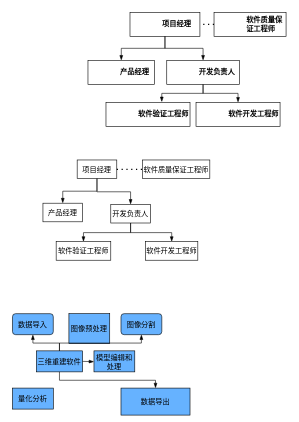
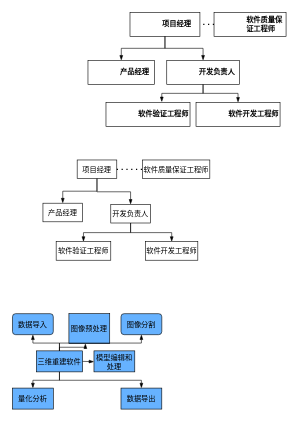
edge "三维重建软件" -> "图像预处理": added
edge "三维重建软件" -> "量化分析": added
node "数据导出": size 69x27 -> 41x21
